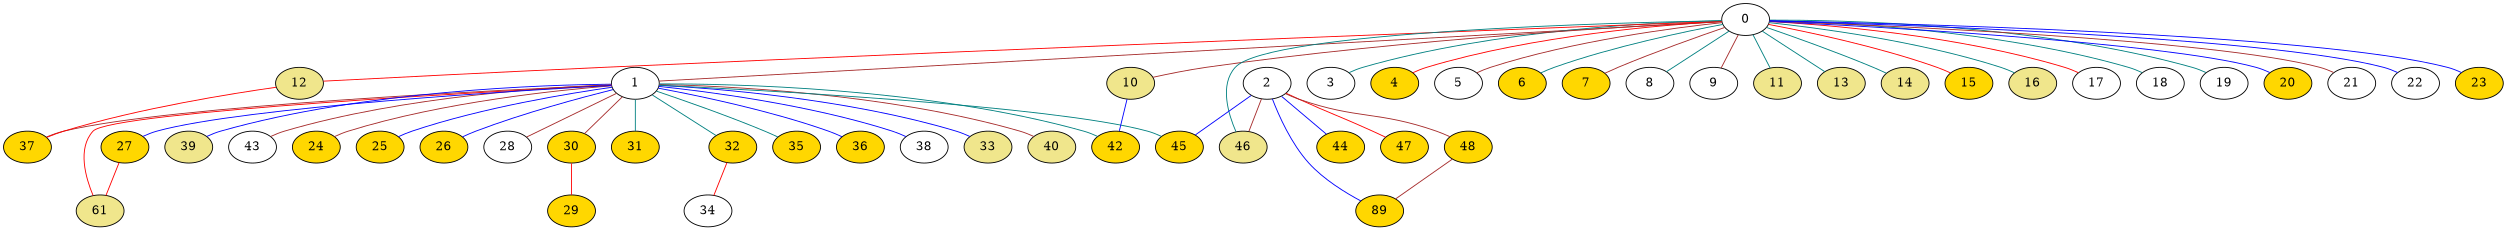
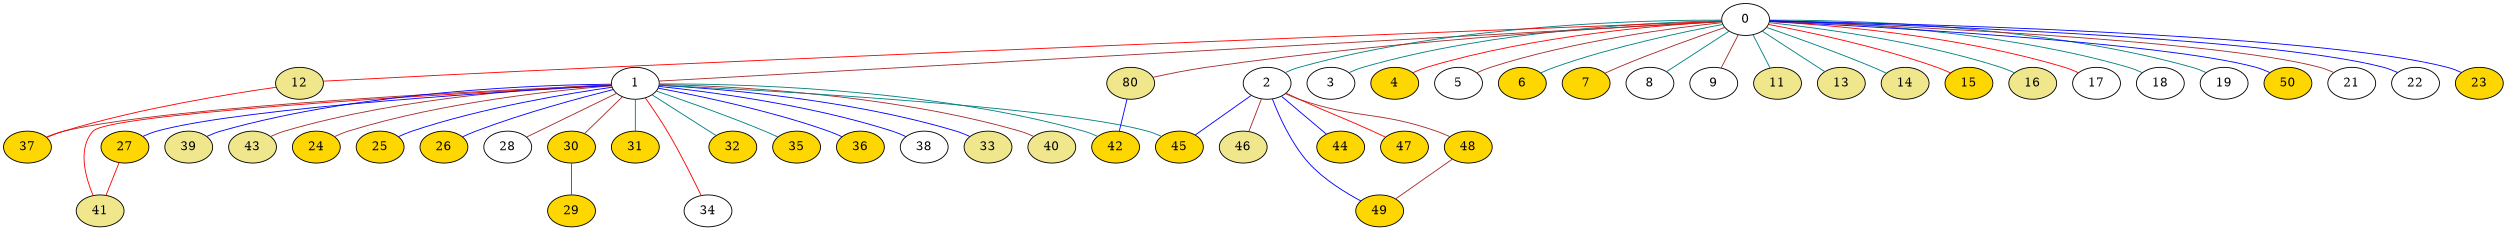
edge "0" -- "46": now "0" -- "2"
node "10": label "10" -> "80"
node "20": label "20" -> "50"
node "43": fillcolor white -> khaki
edge "32" -- "34": now "1" -- "34"
node "61": label "61" -> "41"
node "89": label "89" -> "49"
